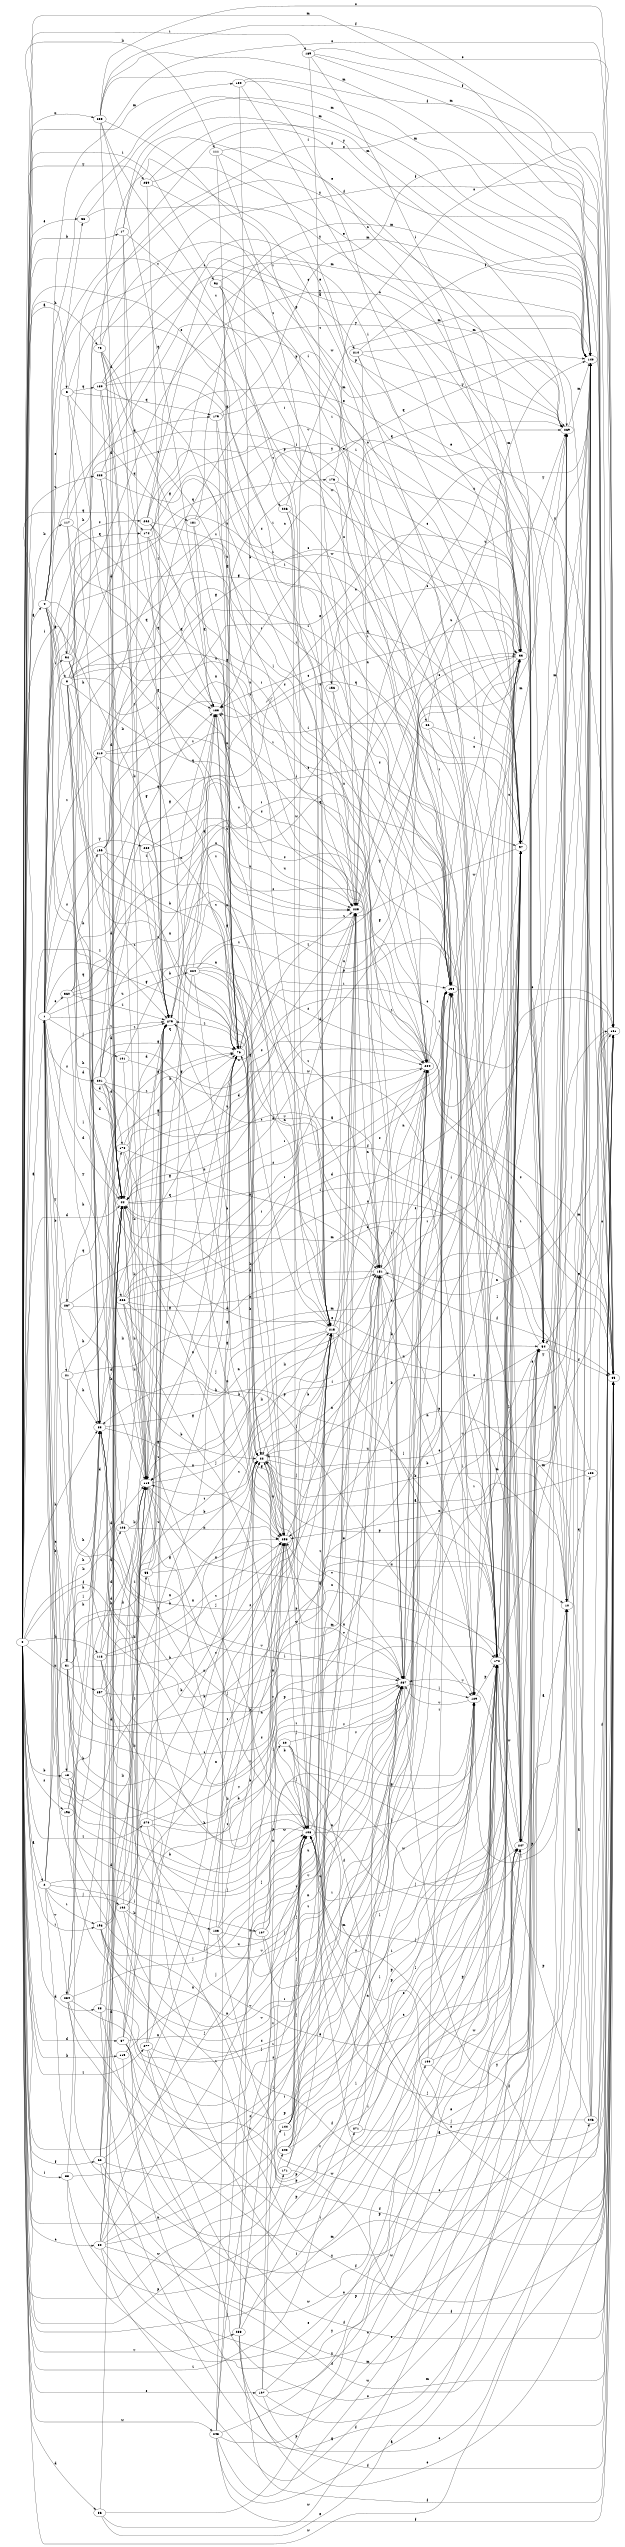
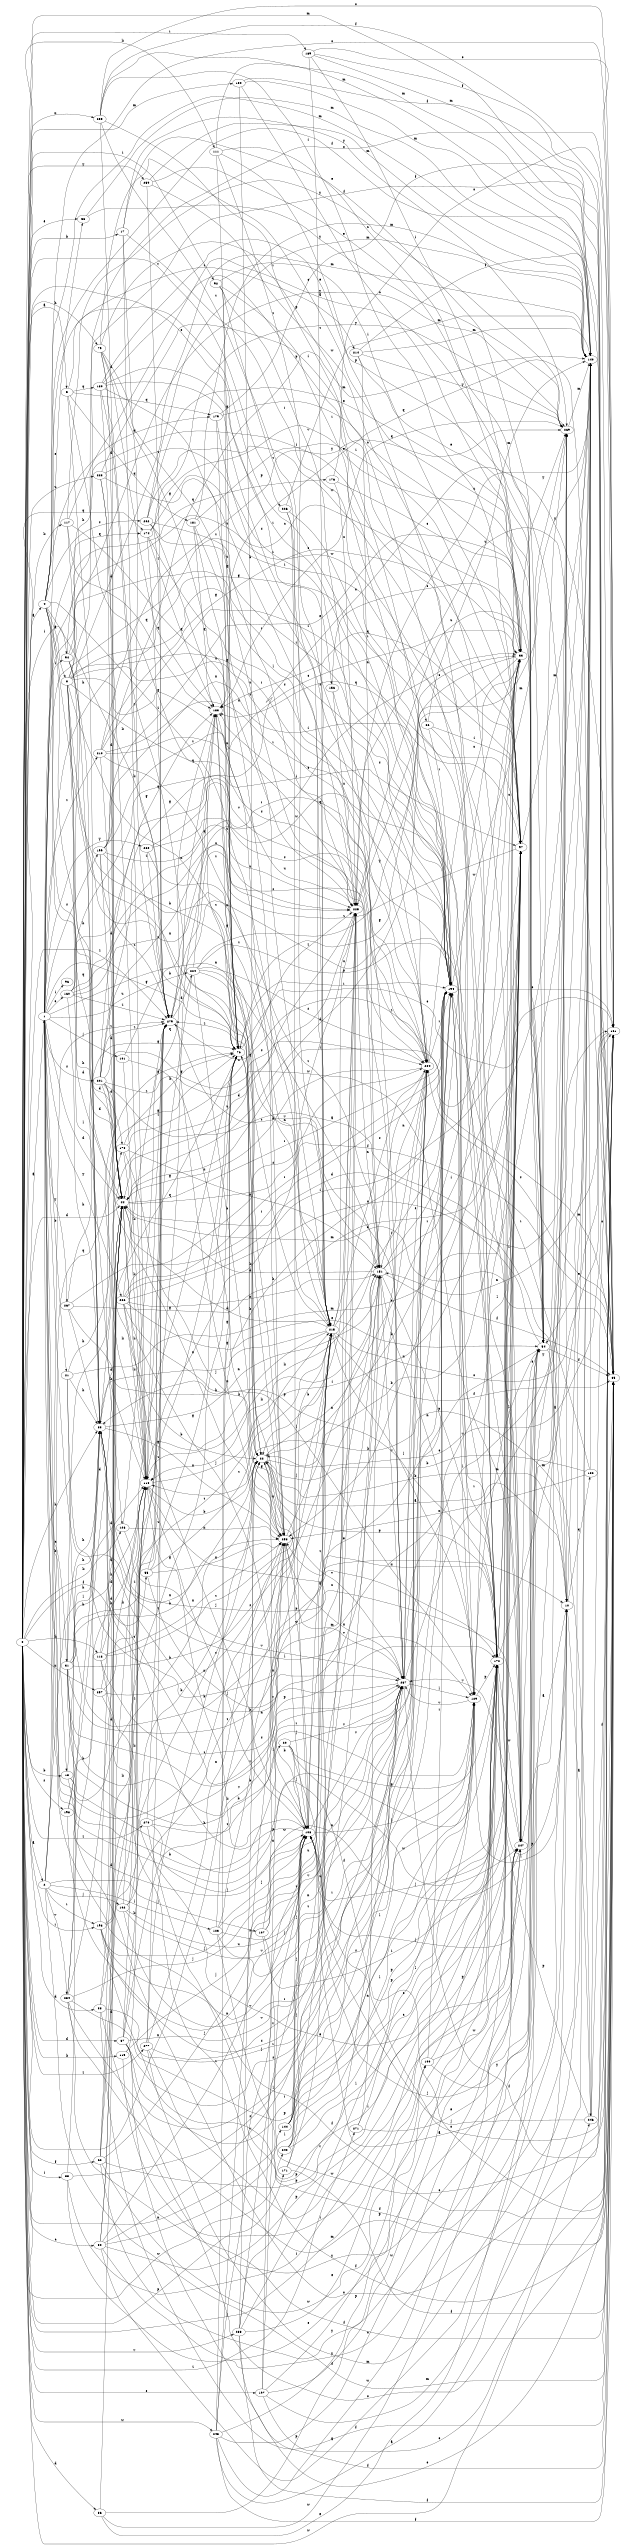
edge "255" -> "183": removed, label "q"
edge "5" -> "172": now "5" -> "194"
node "96": added
node "360": label "360" -> "160"
edge "279" -> "44": now "279" -> "224"
edge "194" -> "83": added, label "h"
edge "215" -> "85": added, label "f"
edge "246" -> "118": label "u" -> "k"
edge "126" -> "118": now "31" -> "118"
edge "113" -> "140": now "111" -> "140"
edge "102" -> "118": label "k" -> "t"
edge "246" -> "10": reversed
edge "30" -> "258": now "181" -> "258"
edge "233" -> "54": now "233" -> "100"
